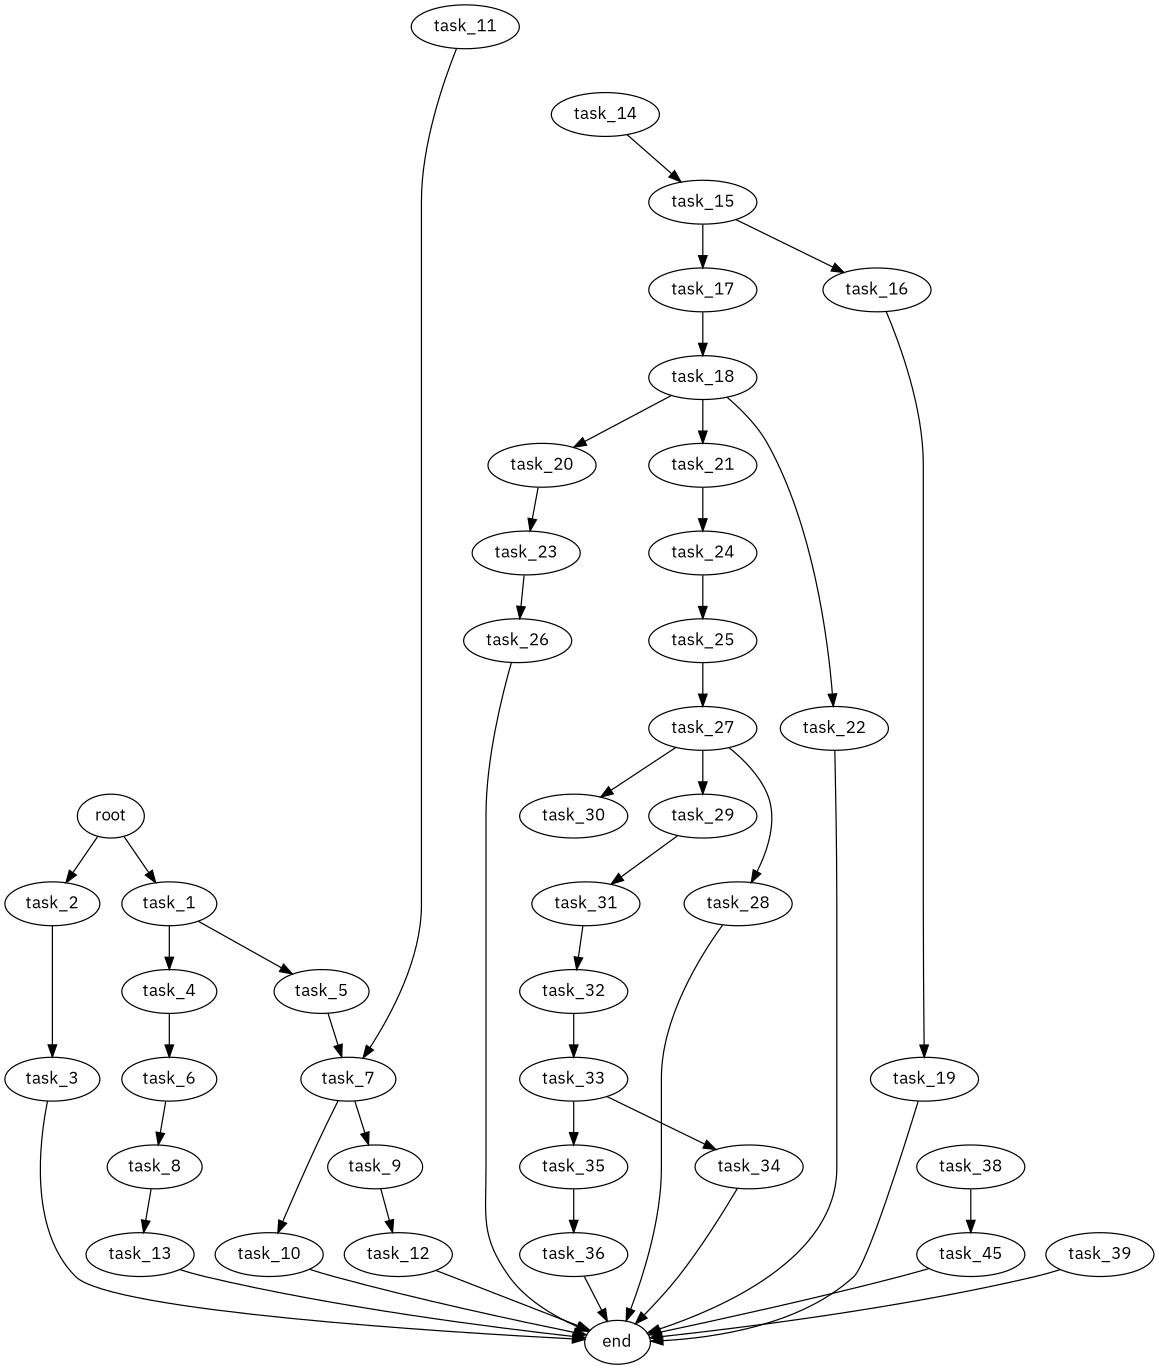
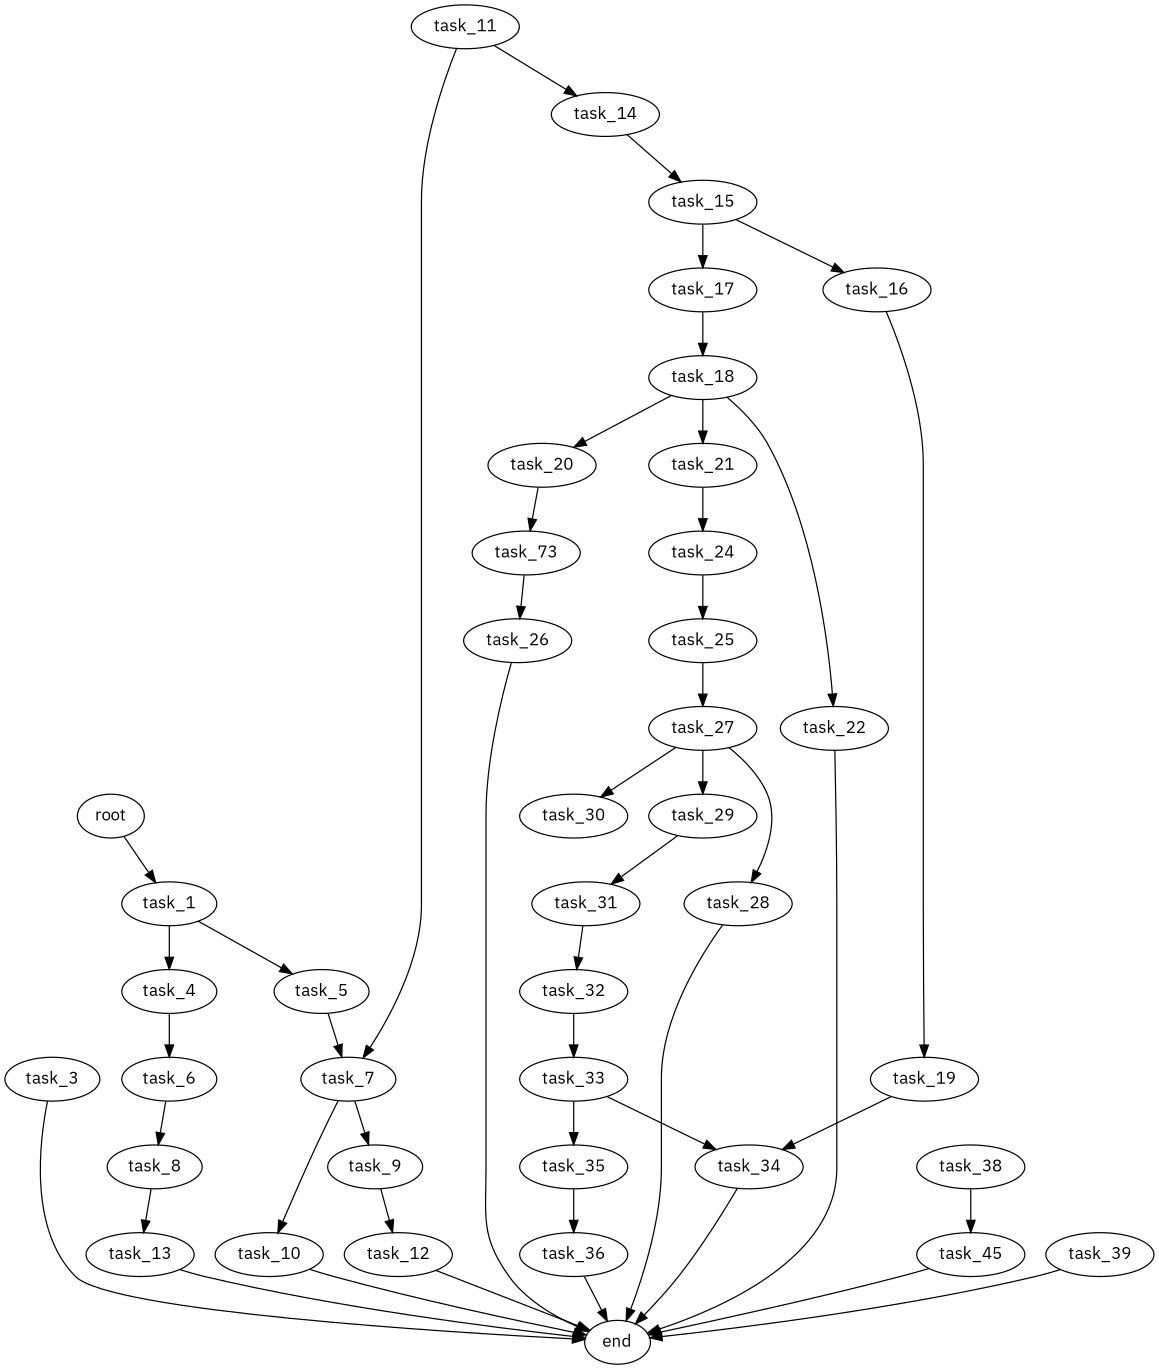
edge "task_11" -> "task_14": added
node "task_23": label "task_23" -> "task_73"
node "task_2": removed
edge "task_19" -> "end": now "task_19" -> "task_34"
